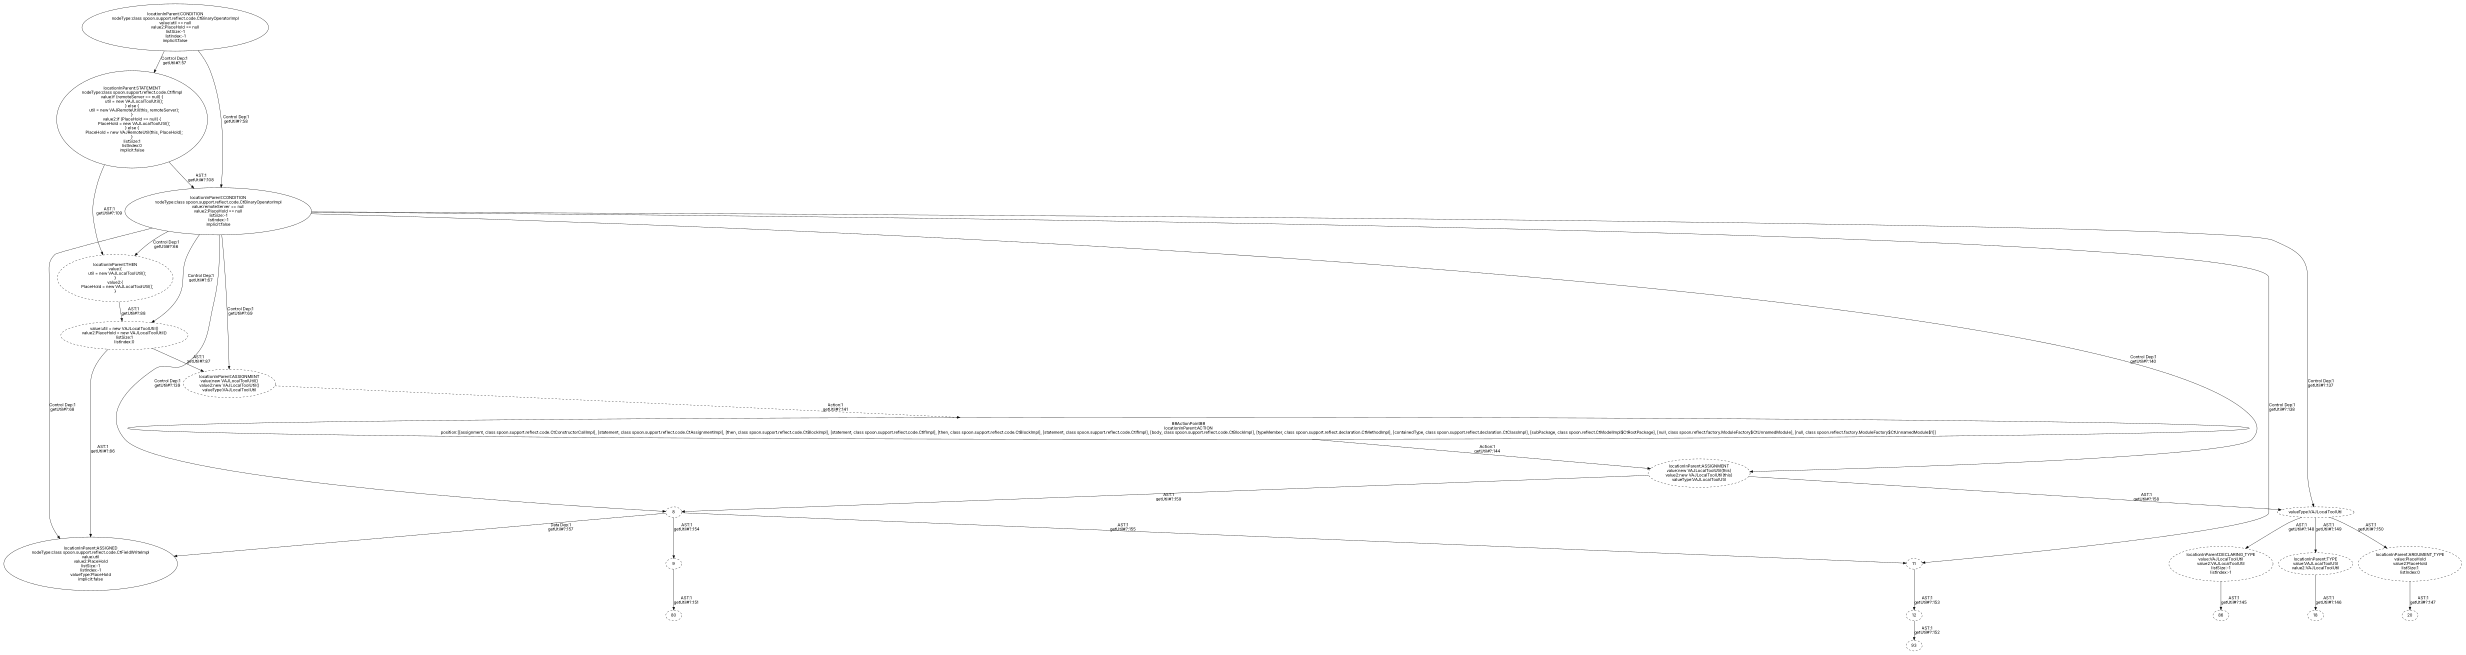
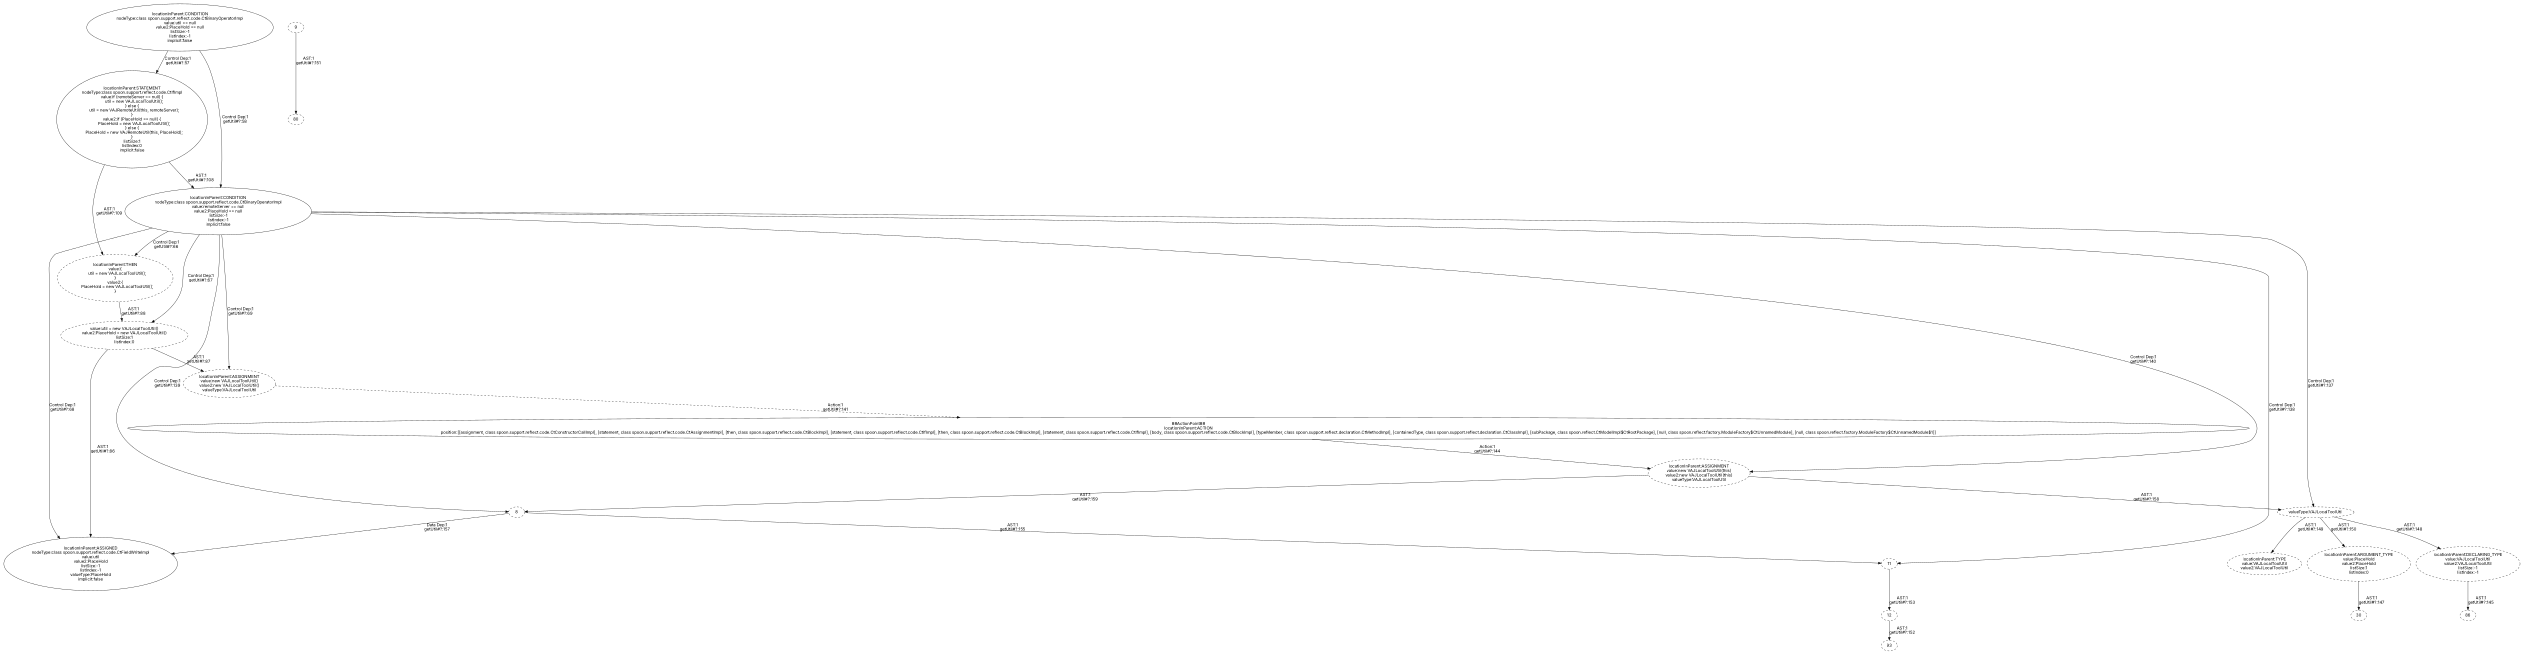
edge "8" -> "9": removed, label "AST:1 getUtil#?:154"
node "18": removed
node "20": label "20" -> "30"
